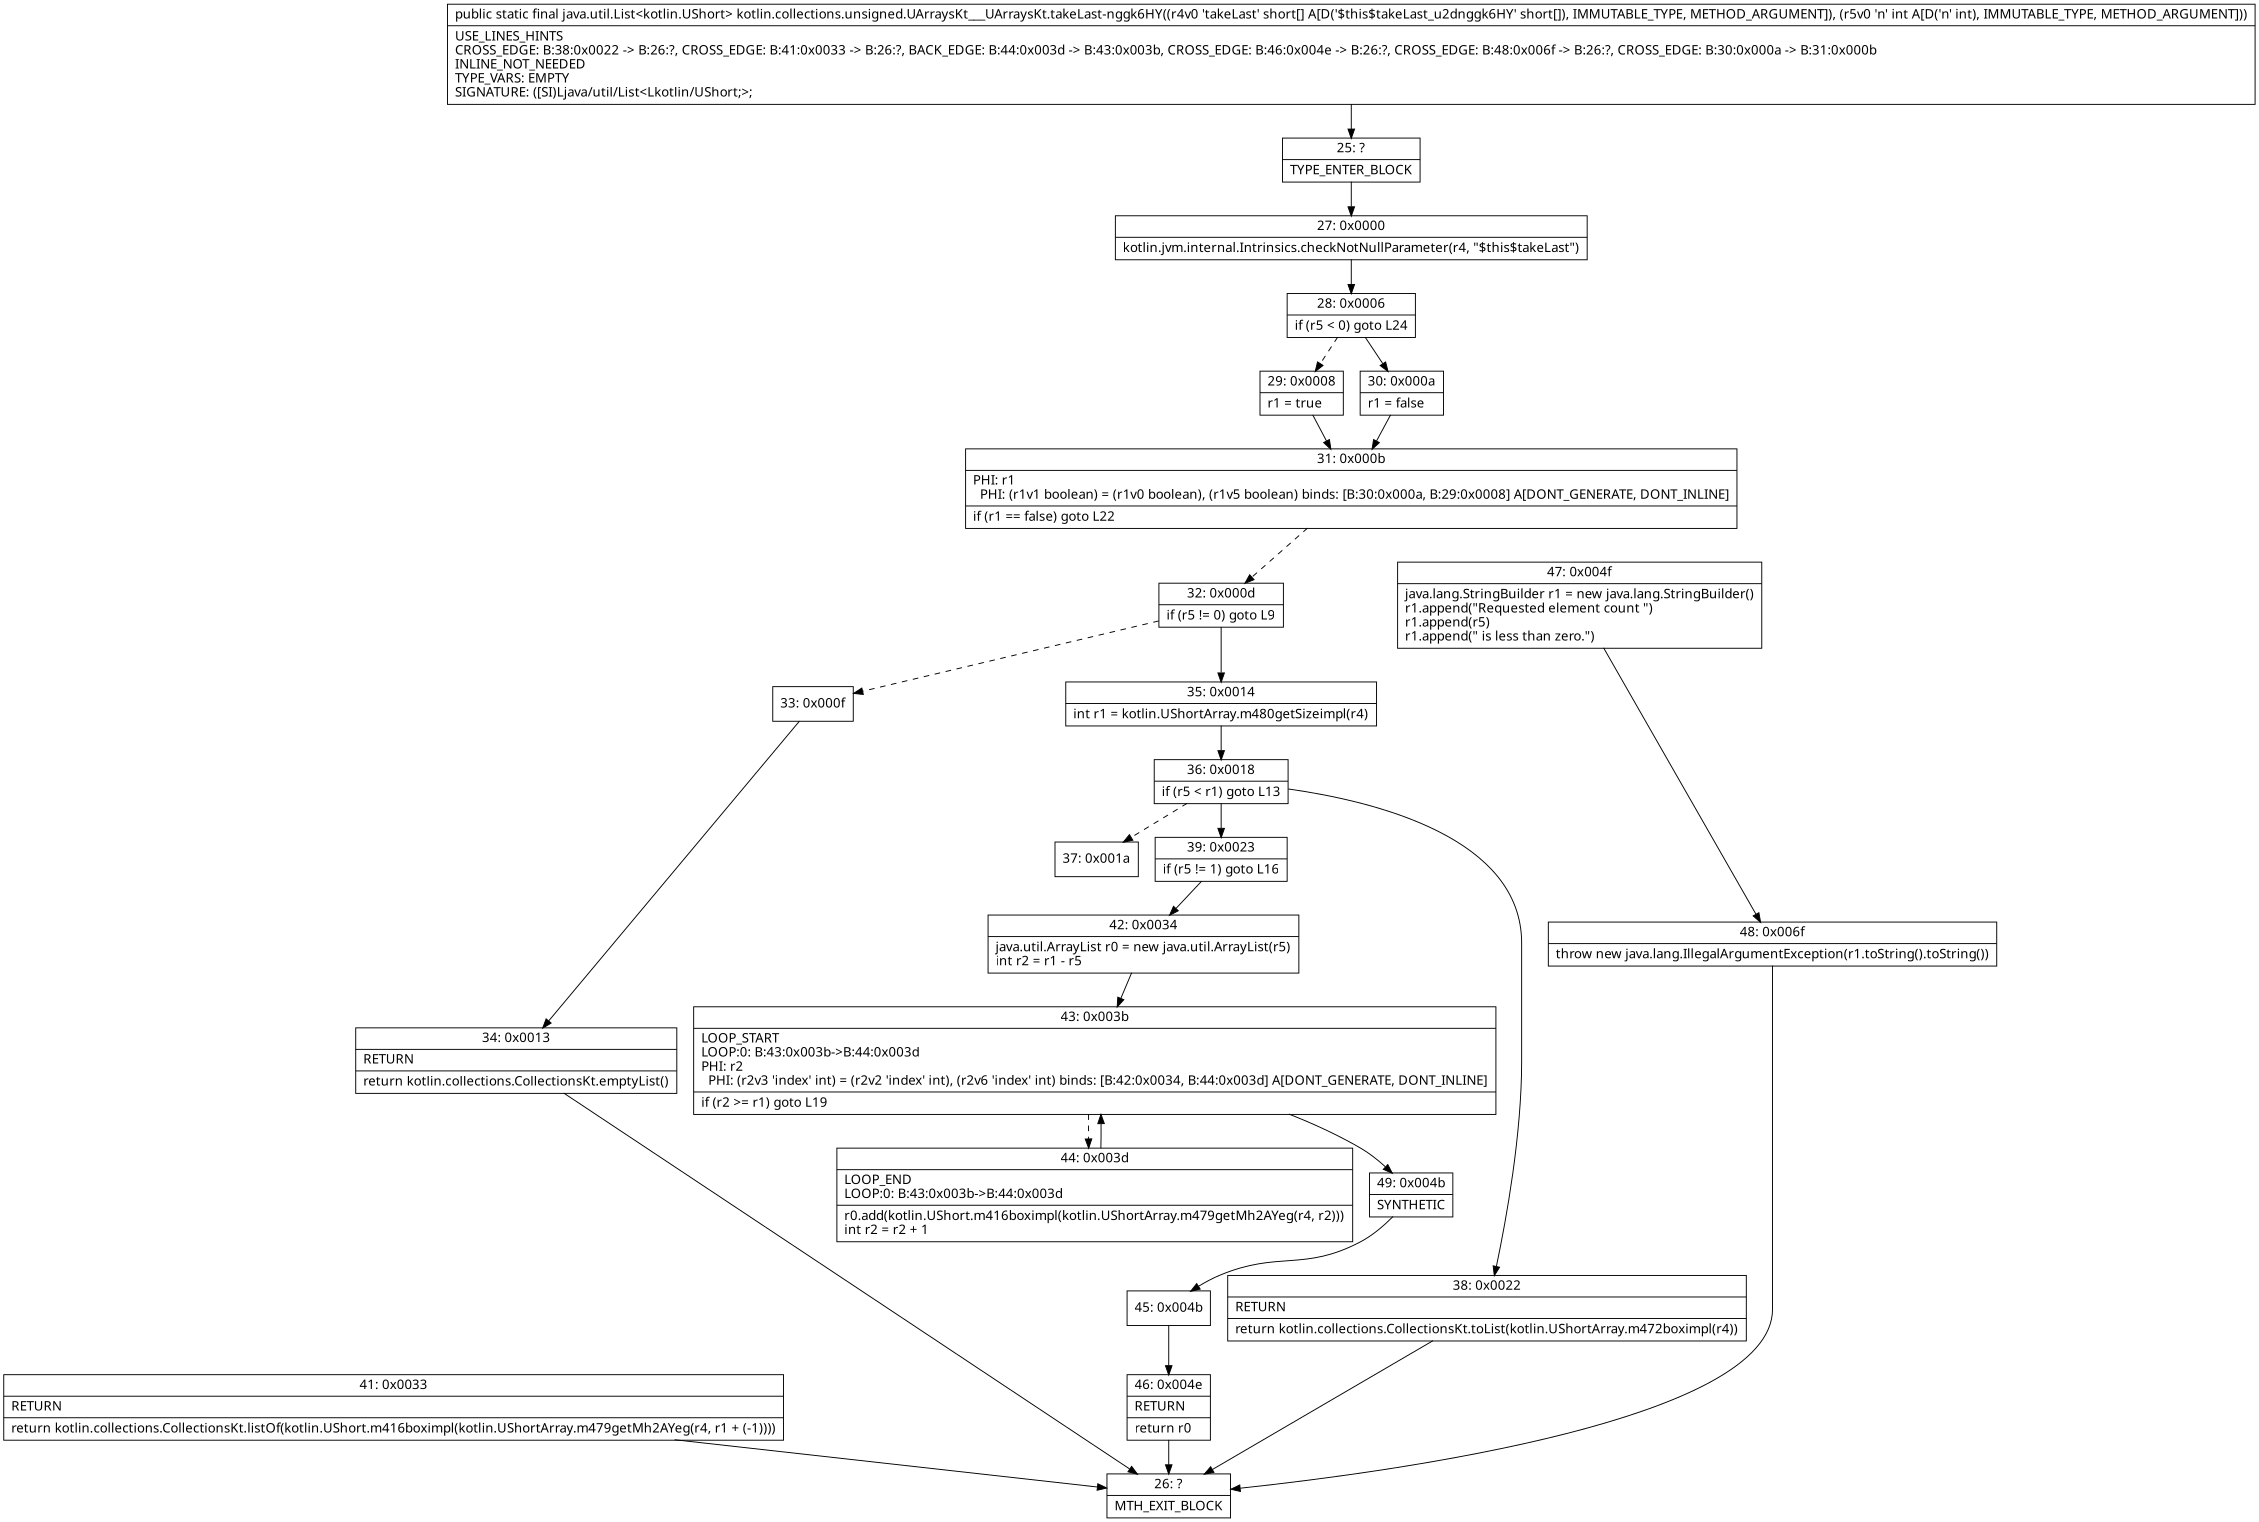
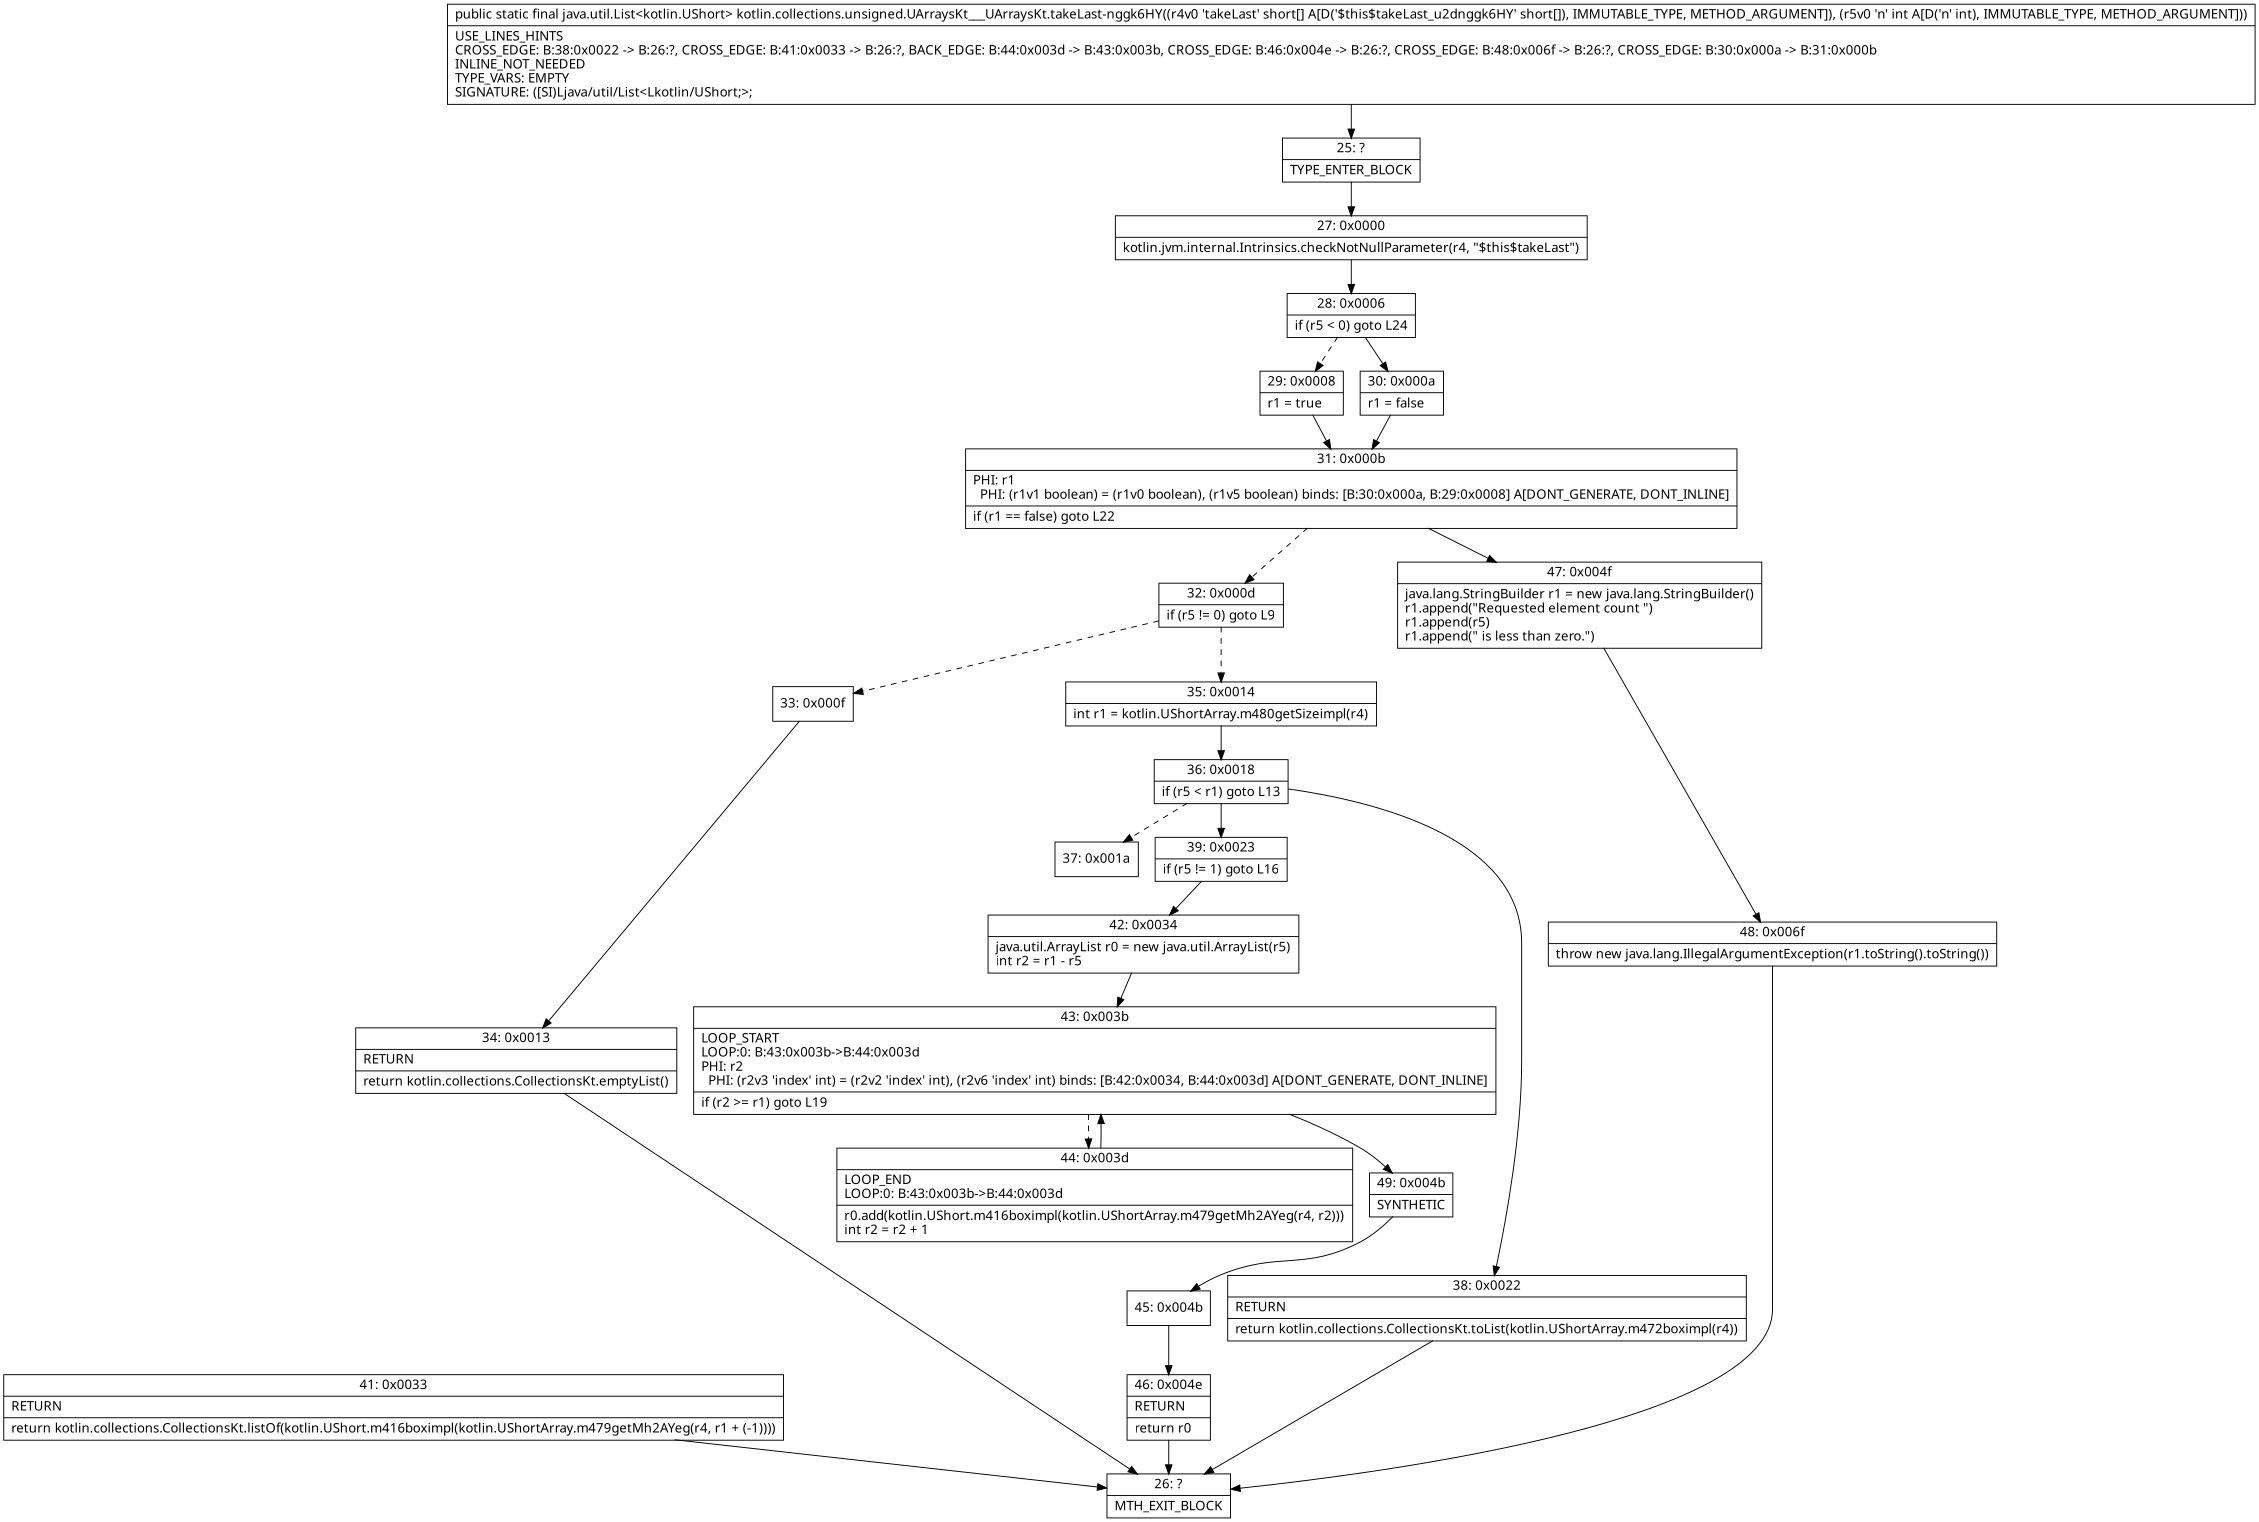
edge "31: 0x000b" -> "47: 0x004f": added
edge "32: 0x000d" -> "35: 0x0014": style solid -> dashed
